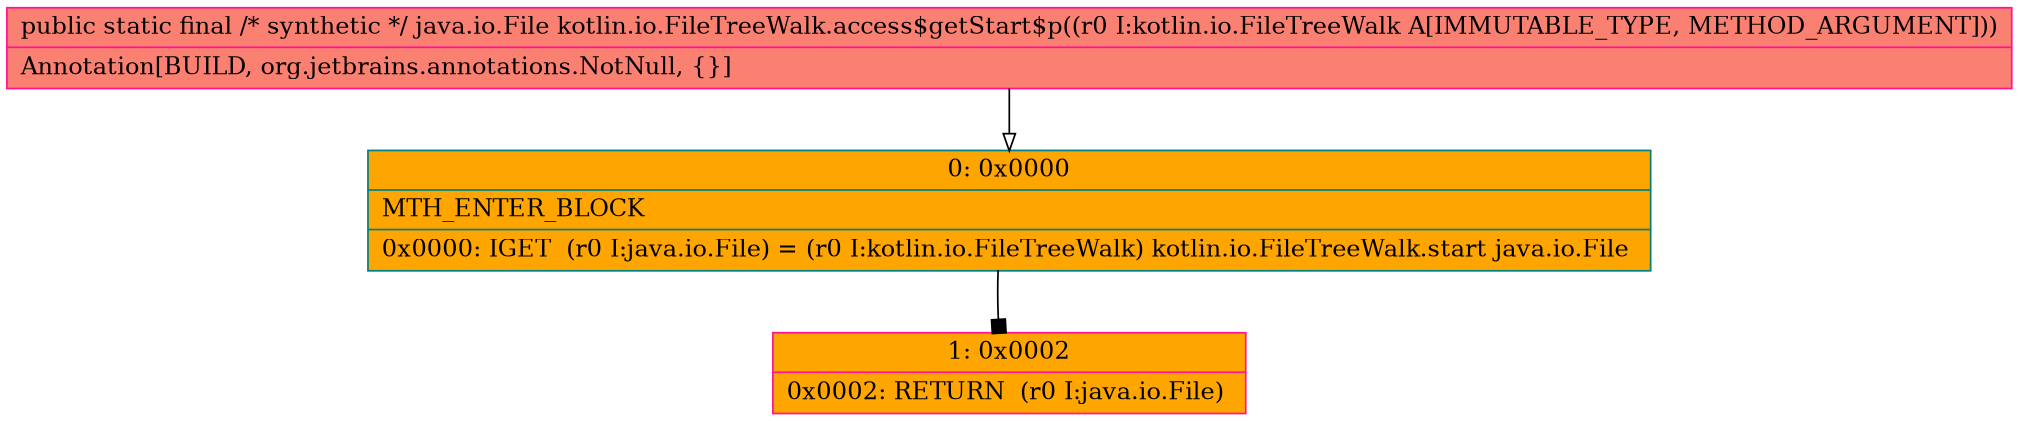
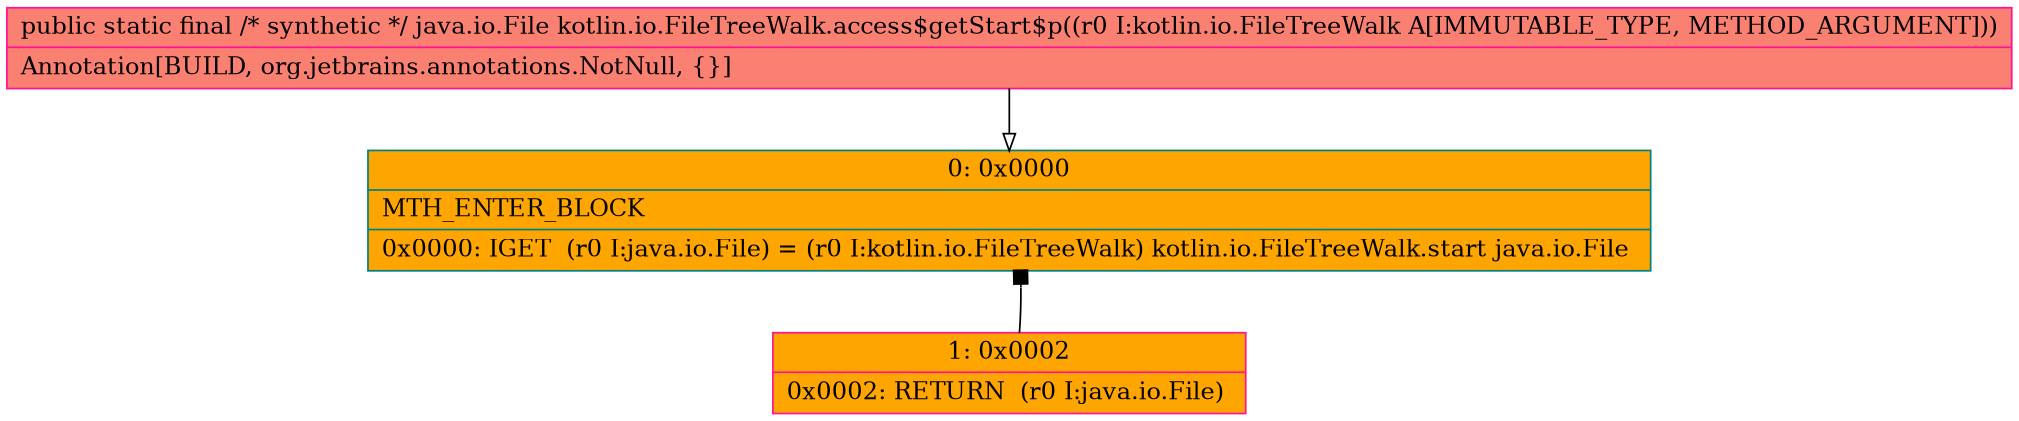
edge "0: 0x0000" -> "1: 0x0002": reversed
